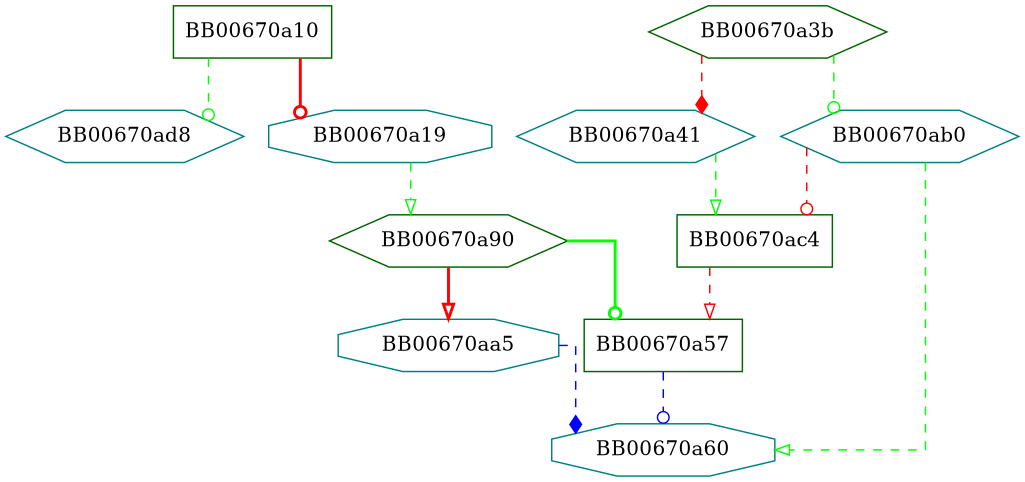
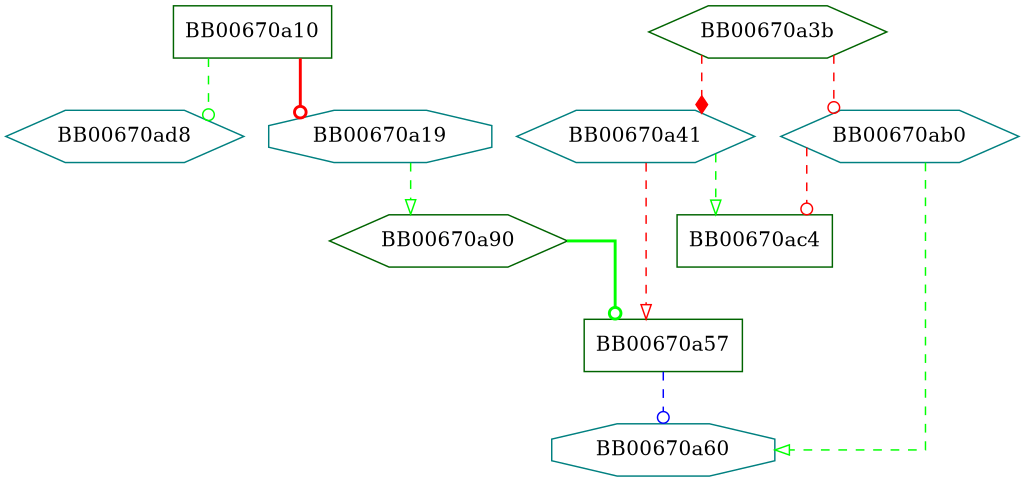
edge "BB00670a3b" -> "BB00670ab0": color green -> red
edge "BB00670ac4" -> "BB00670a57": now "BB00670a41" -> "BB00670a57"
node "BB00670aa5": removed
